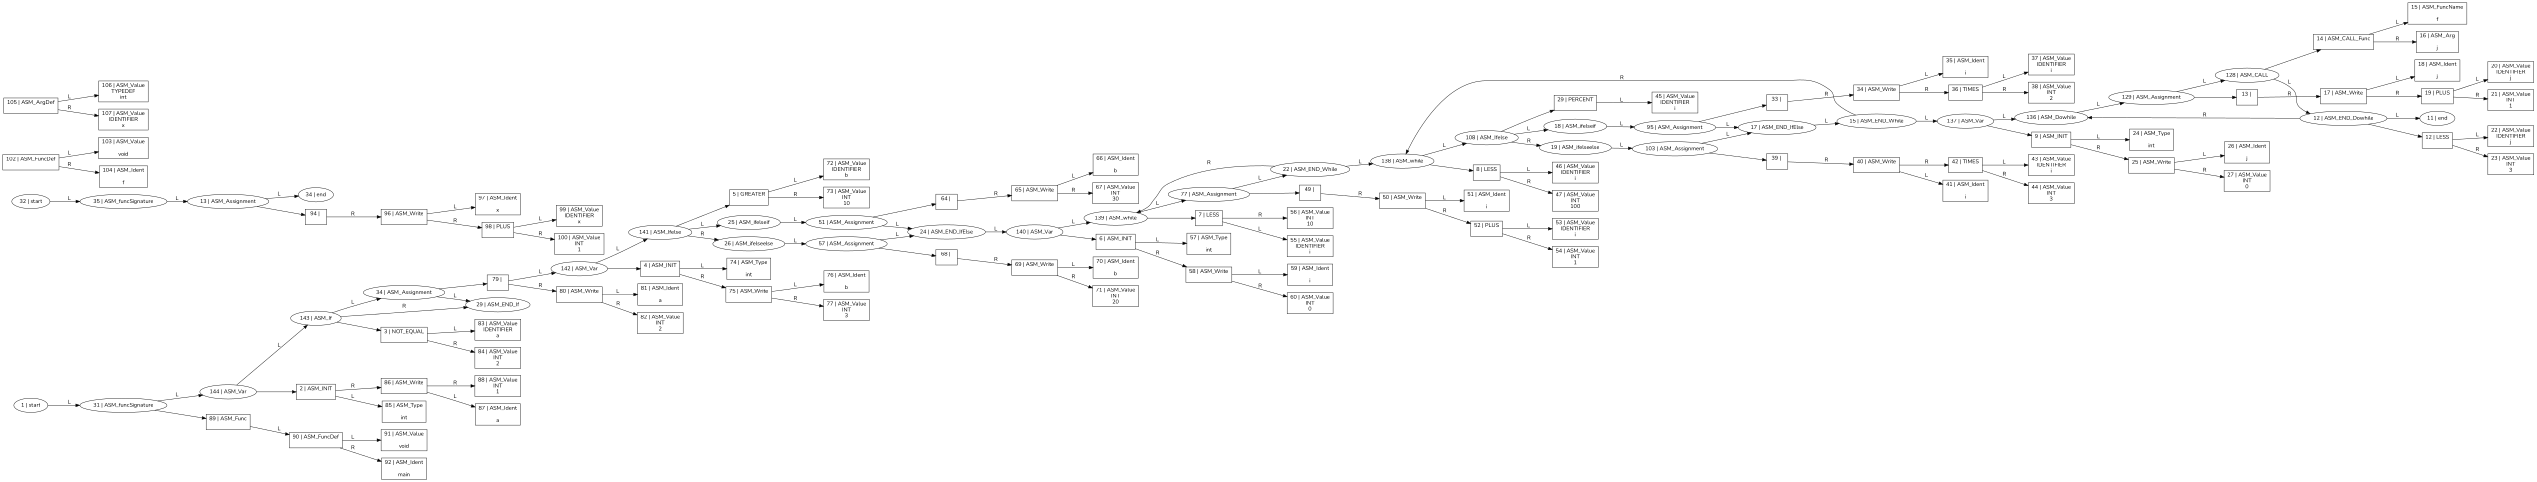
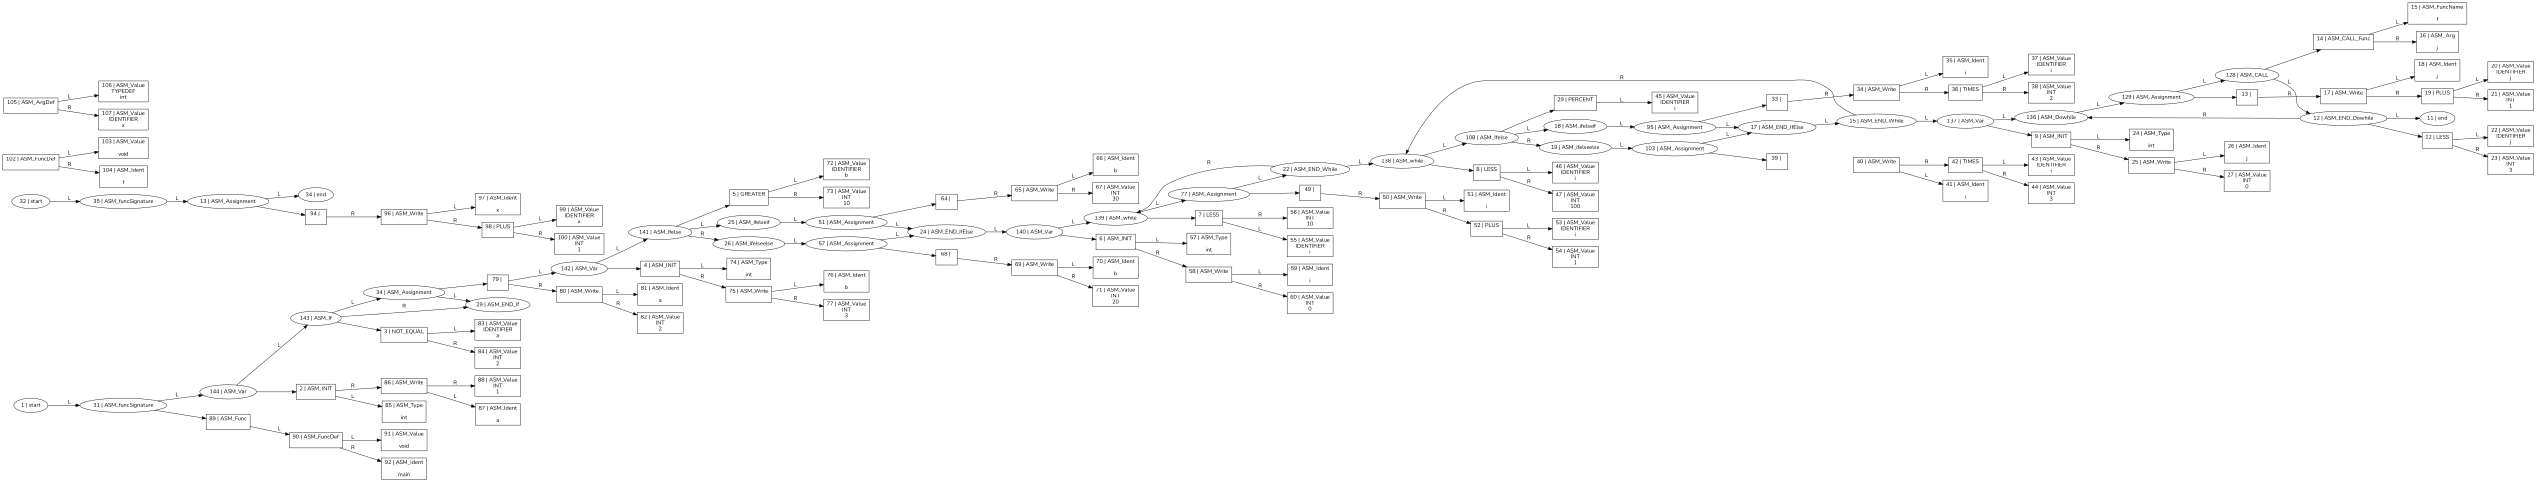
edge "39 |" -> "40 | ASM_Write": removed, label "R"
